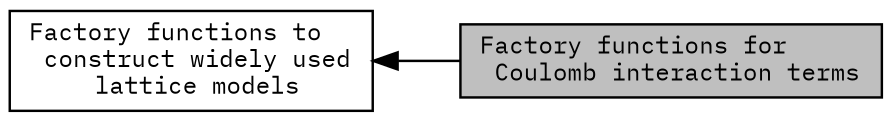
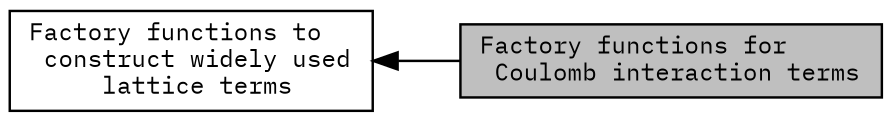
node "Factory functions to construct widely used lattice models": label "Factory functions to construct widely used lattice models" -> "Factory functions to construct widely used lattice terms"
